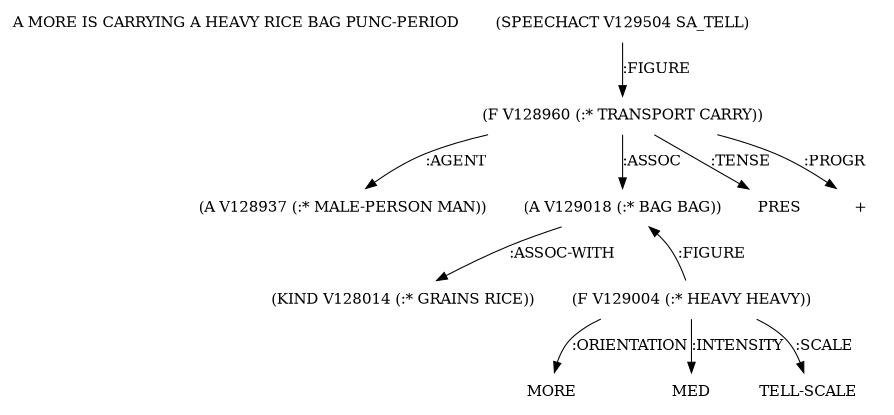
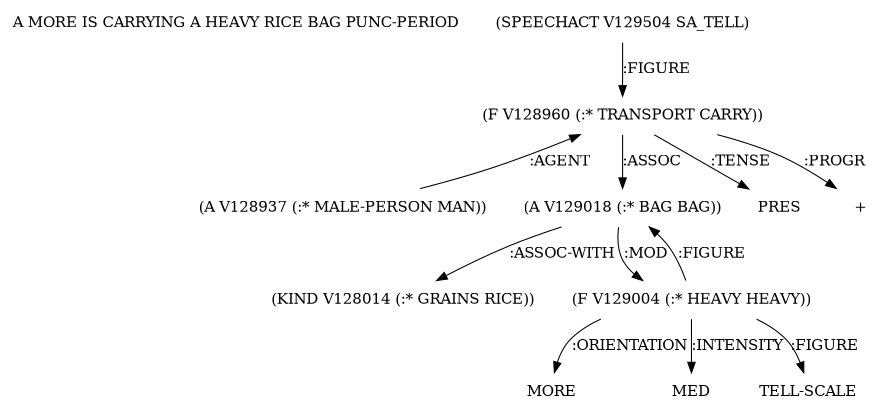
edge "(F V128960 (:* TRANSPORT CARRY))" -> "(A V128937 (:* MALE-PERSON MAN))": reversed
edge "(A V129018 (:* BAG BAG))" -> "(F V129004 (:* HEAVY HEAVY))": added, label ":MOD"
edge "(F V129004 (:* HEAVY HEAVY))" -> "TELL-SCALE": label ":SCALE" -> ":FIGURE"
